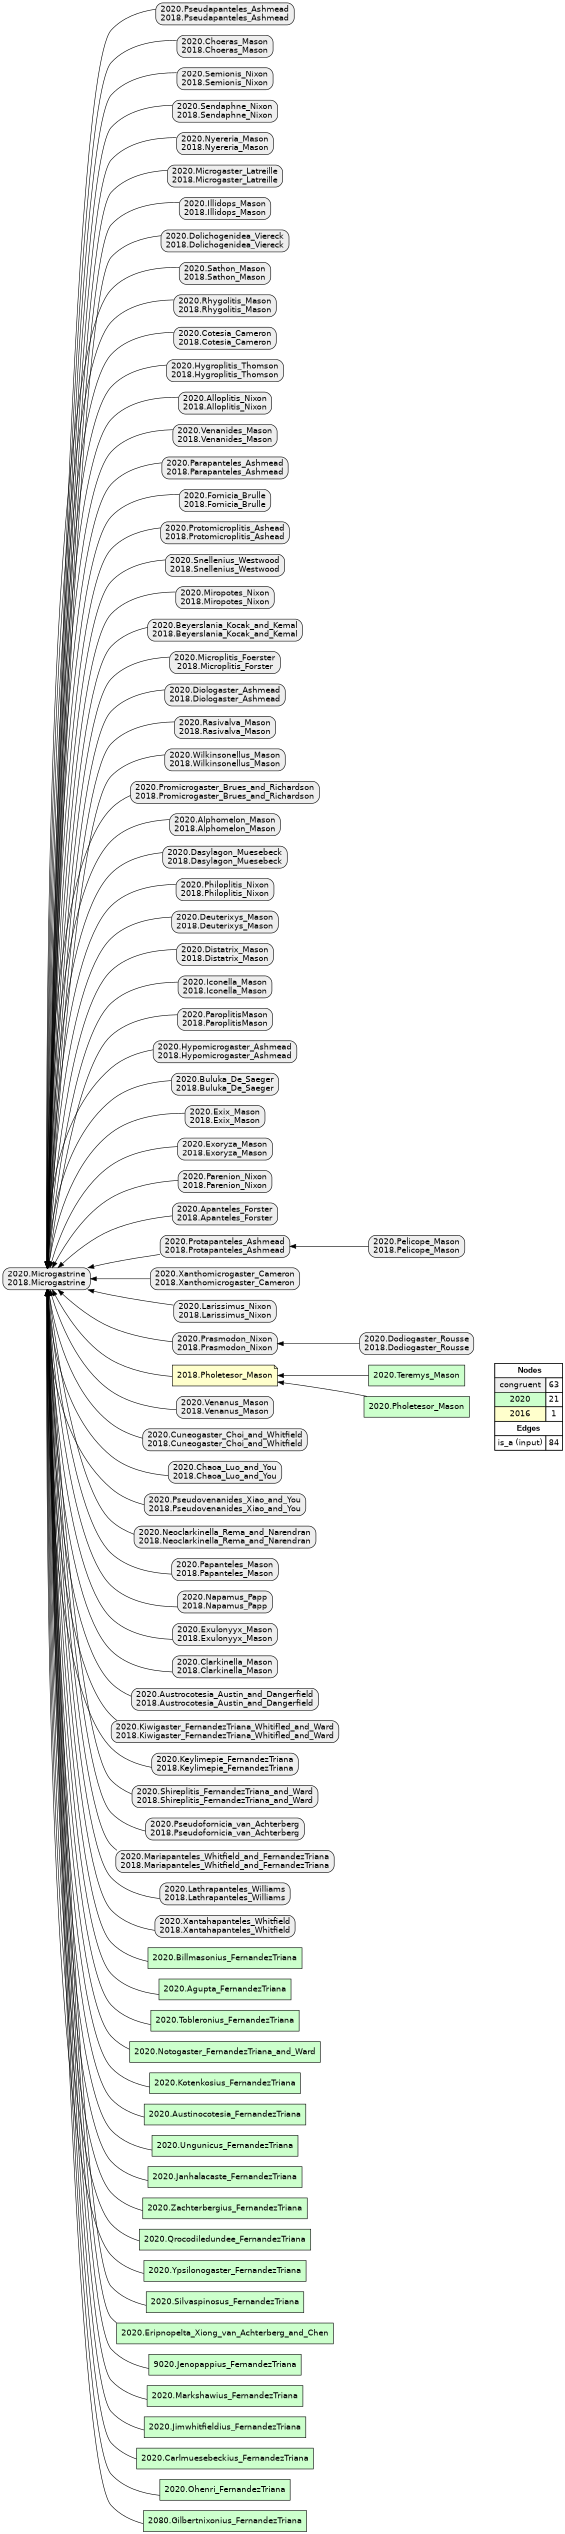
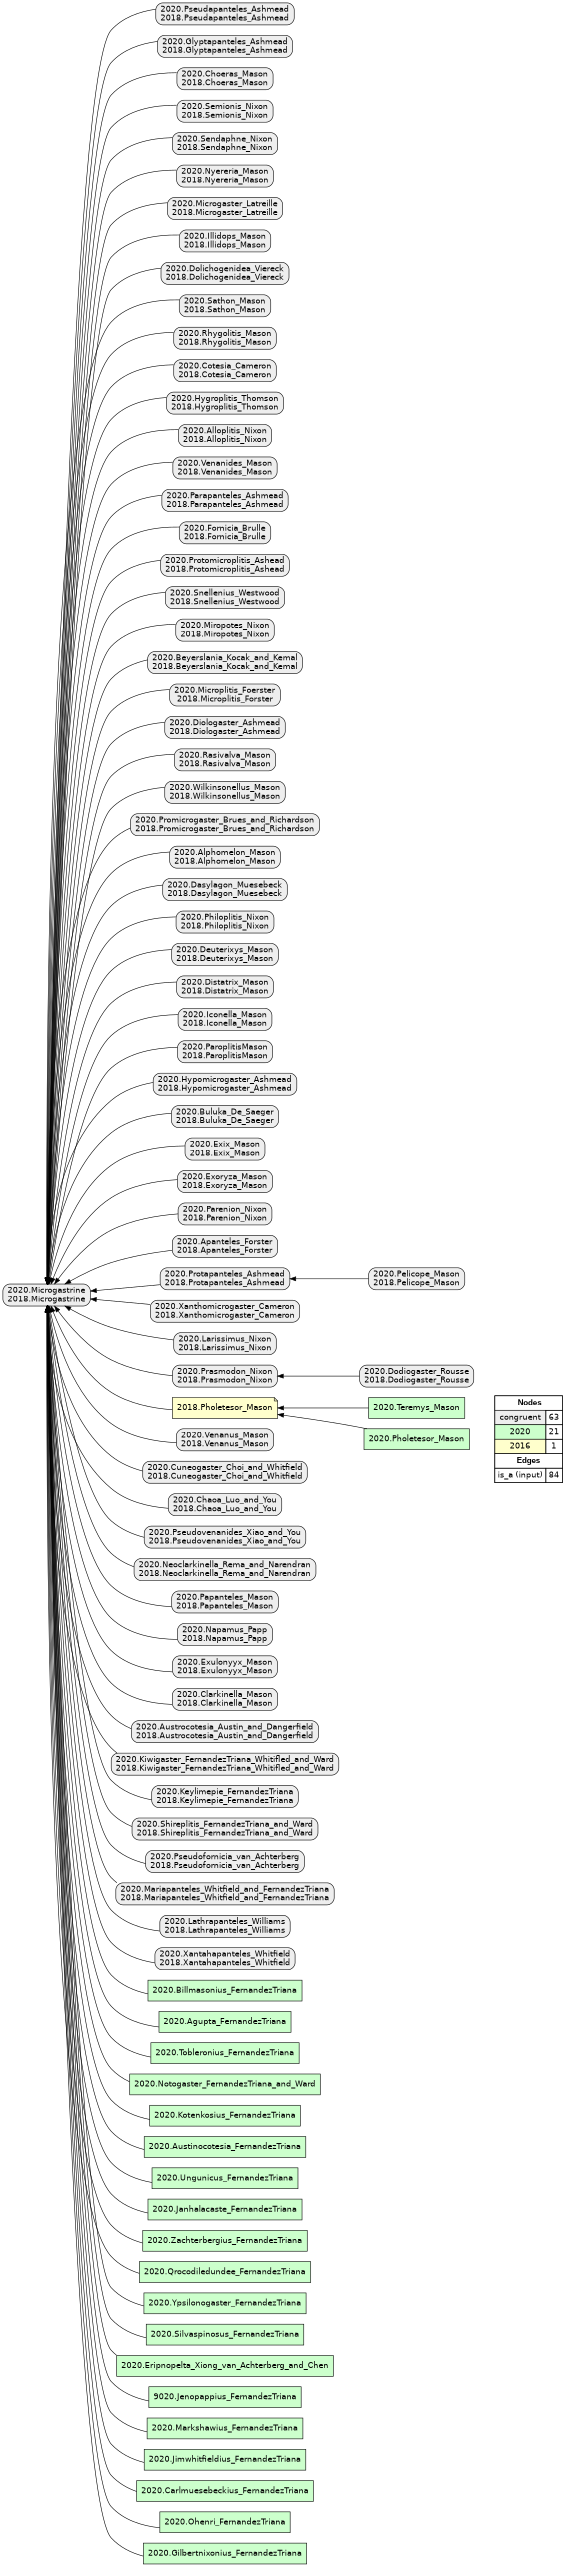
node "2020.Glyptapanteles_Ashmead 2018.Glyptapanteles_Ashmead": added
node "2080.Gilbertnixonius_FernandezTriana": label "2080.Gilbertnixonius_FernandezTriana" -> "2020.Gilbertnixonius_FernandezTriana"
